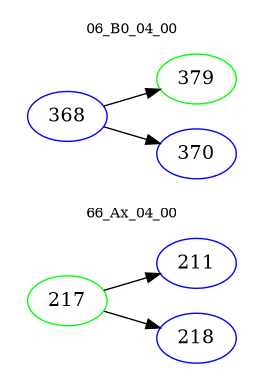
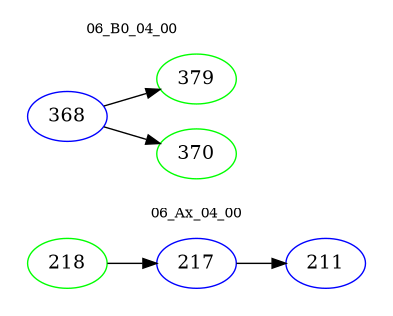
node "370": color blue -> green
cluster "66_Ax_04_00": label "66_Ax_04_00" -> "06_Ax_04_00"
node "217": color green -> blue
edge "217" -> "218": reversed
node "218": color blue -> green
